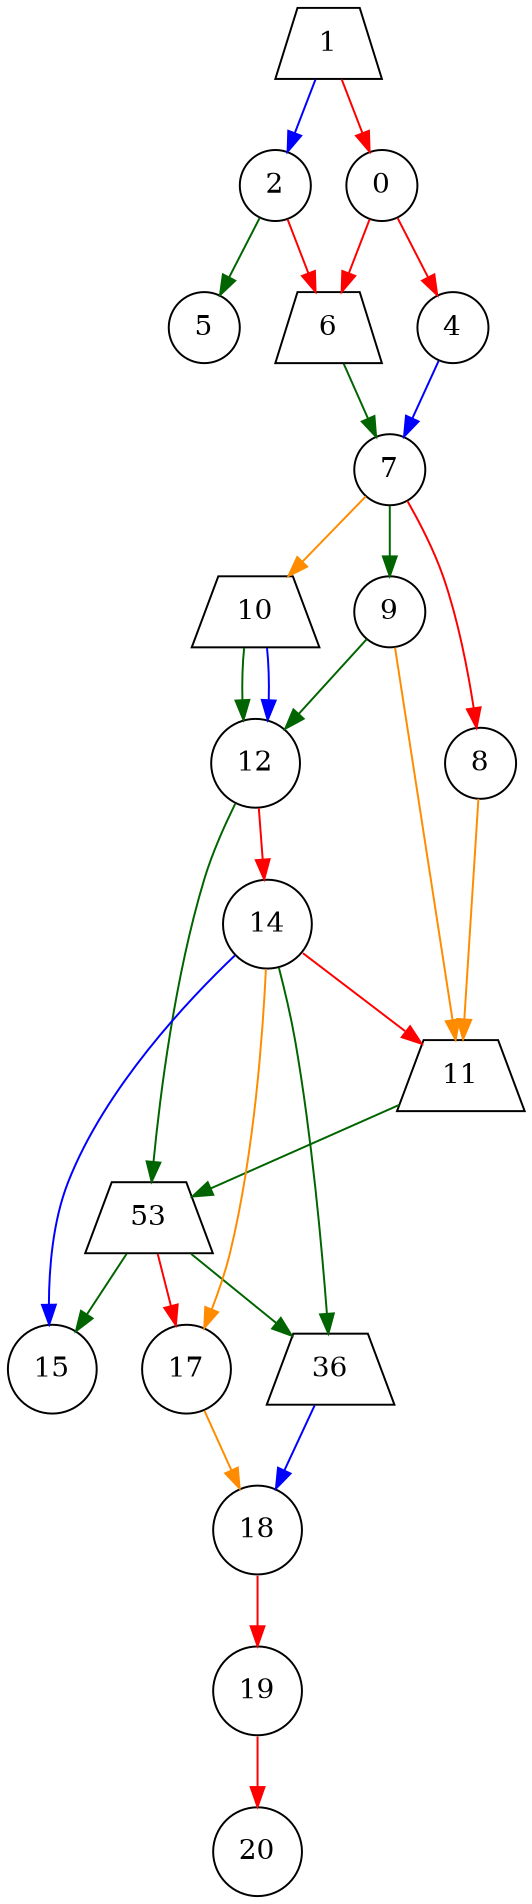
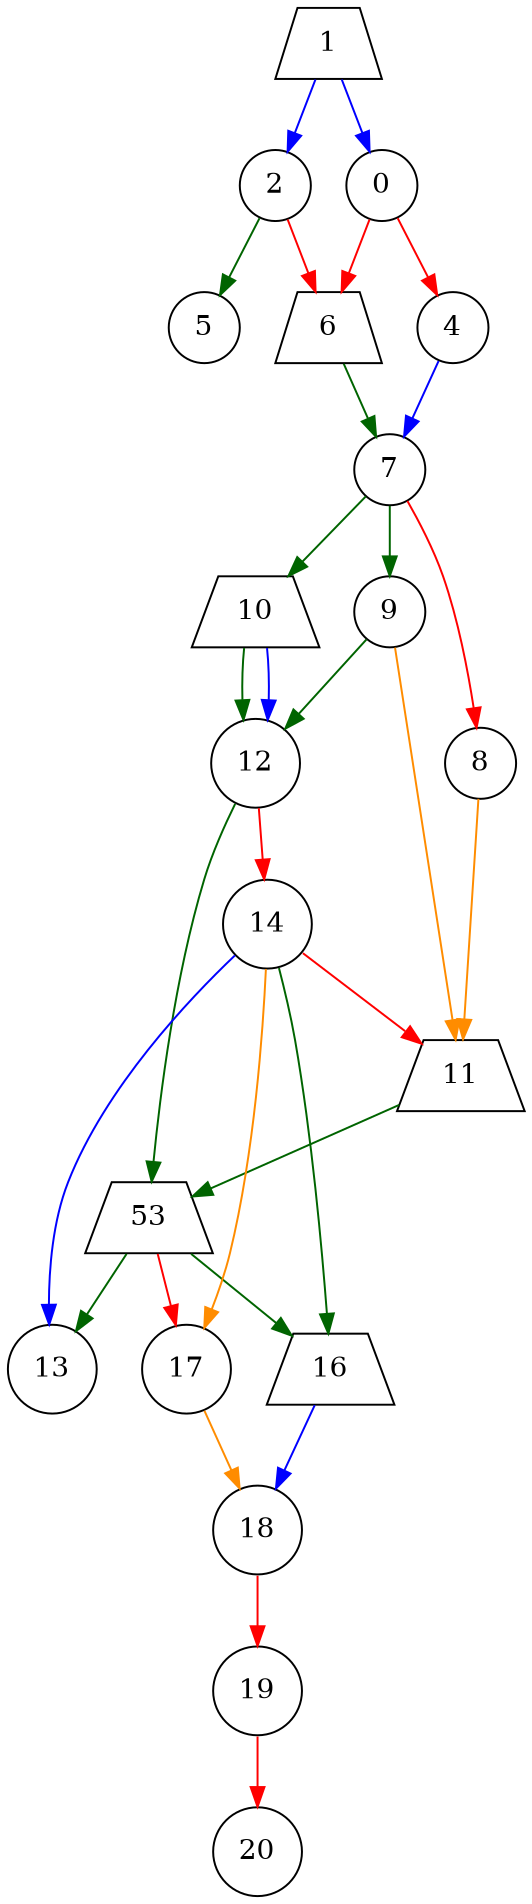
edge "1" -> "0": color red -> blue
edge "7" -> "10": color darkorange -> darkgreen
node "15": label "15" -> "13"
node "36": label "36" -> "16"
